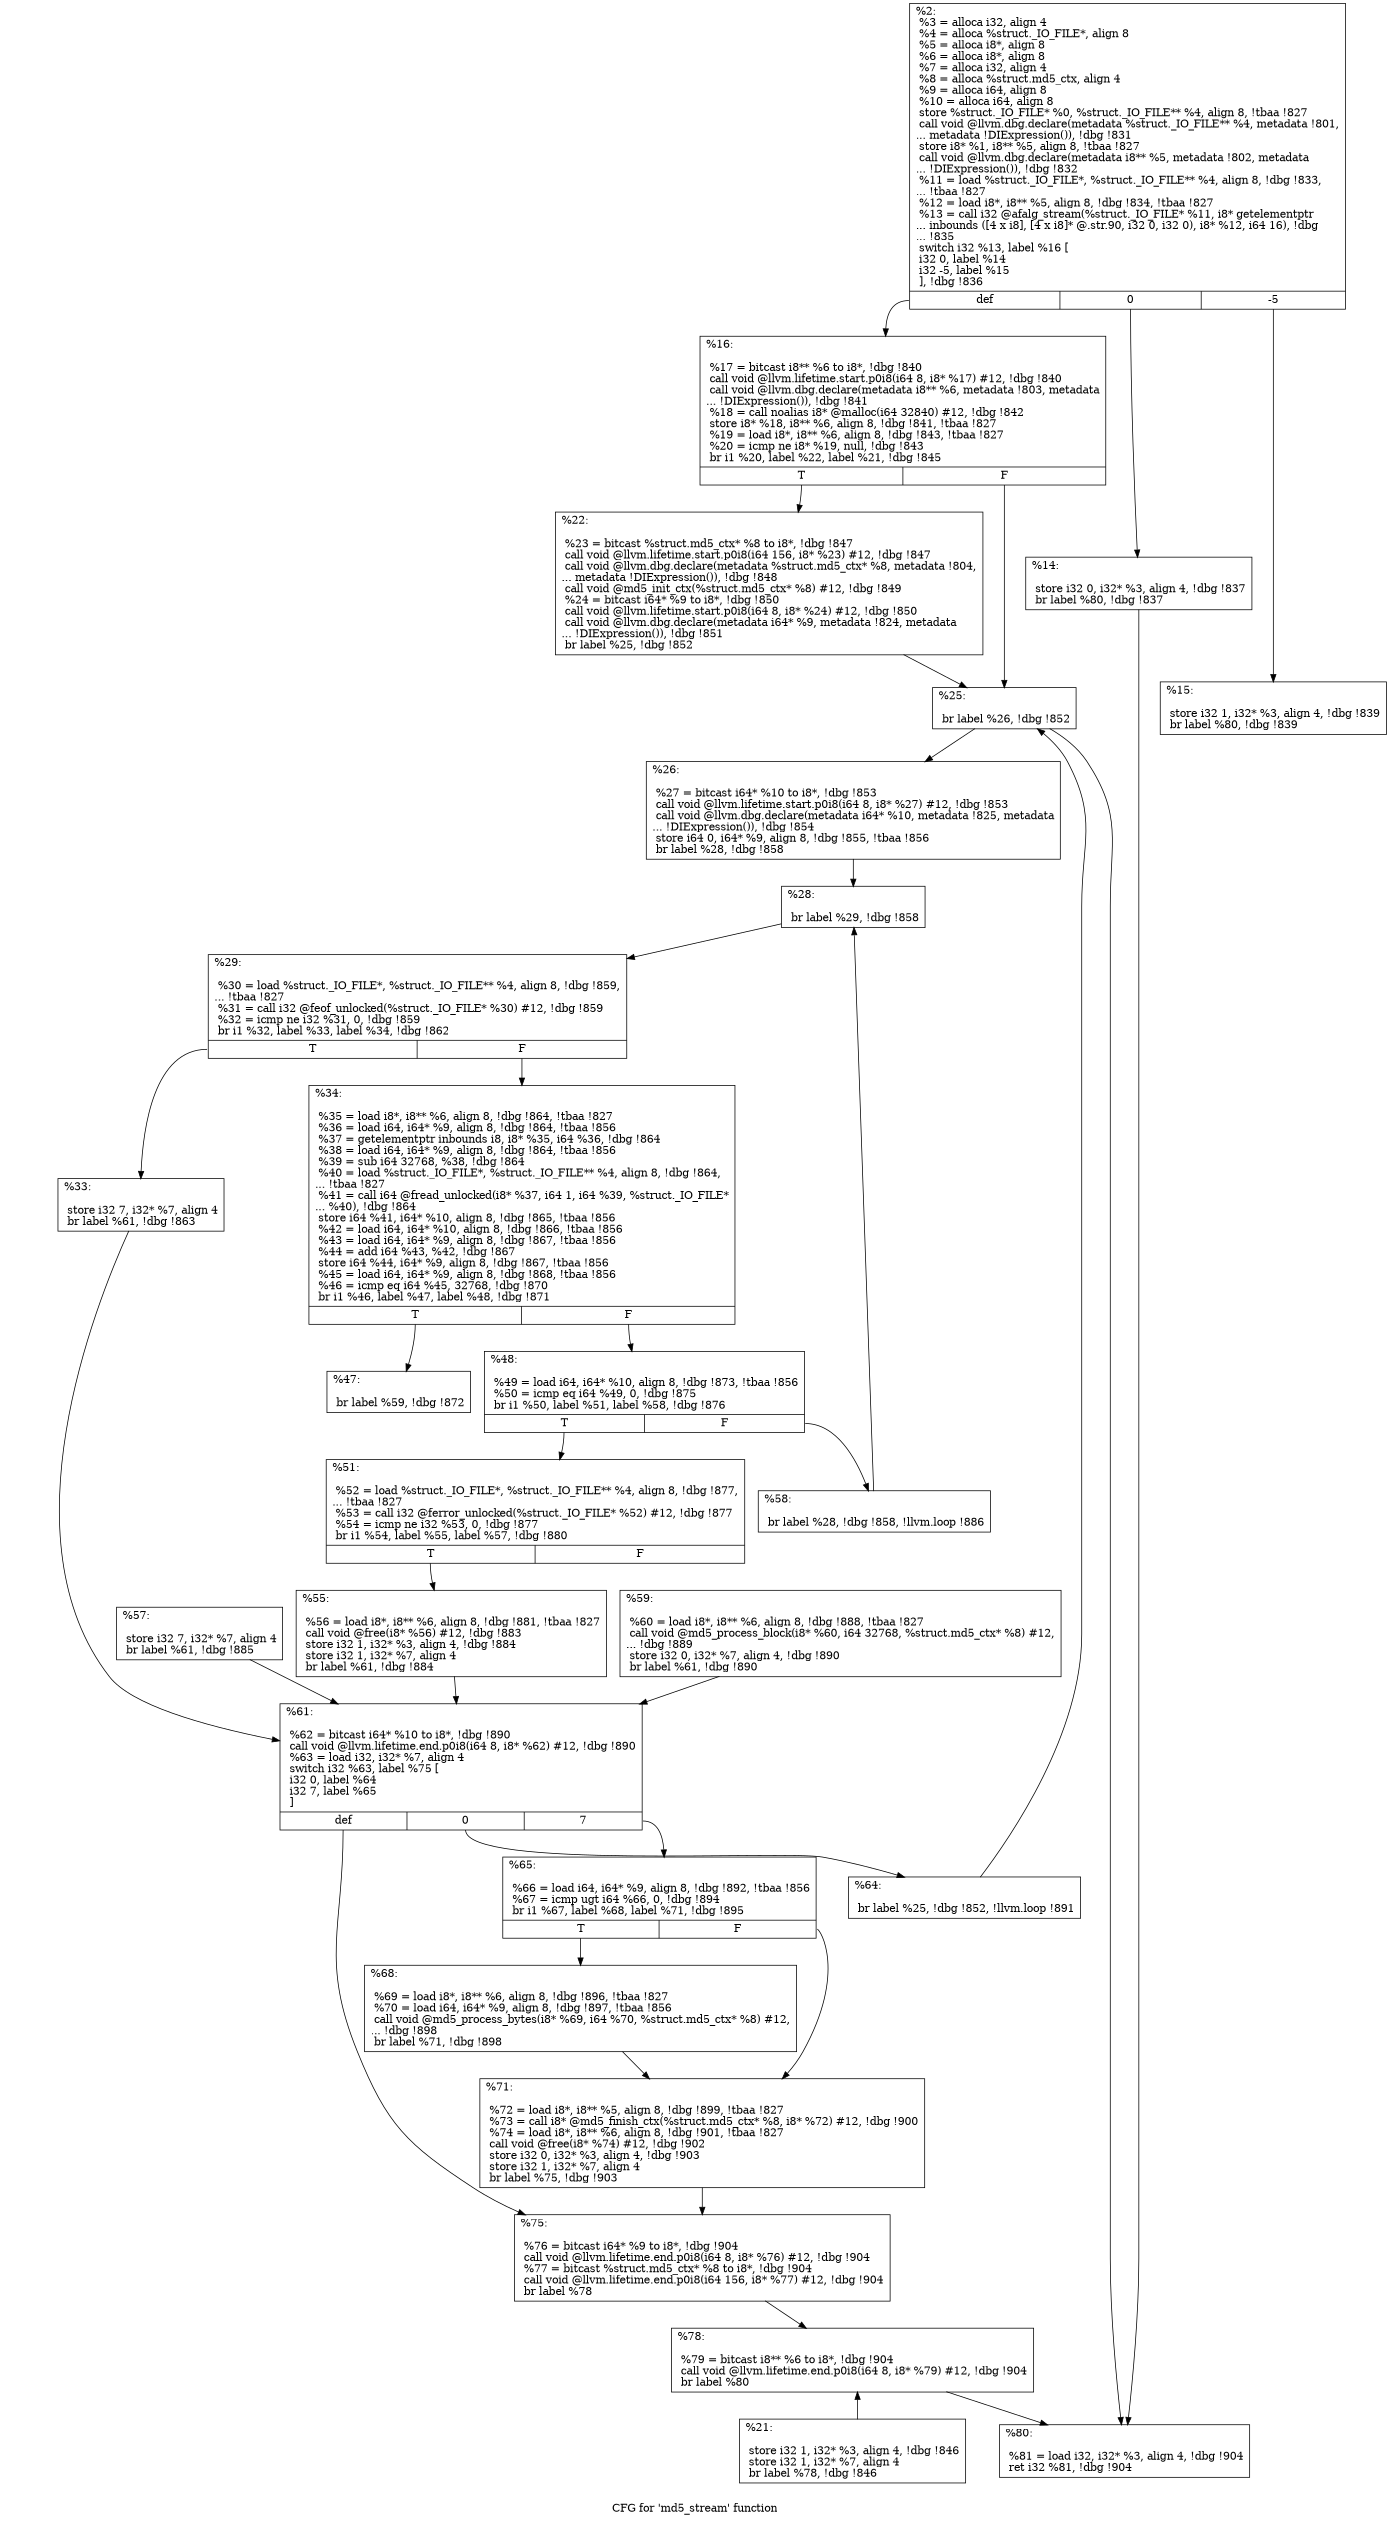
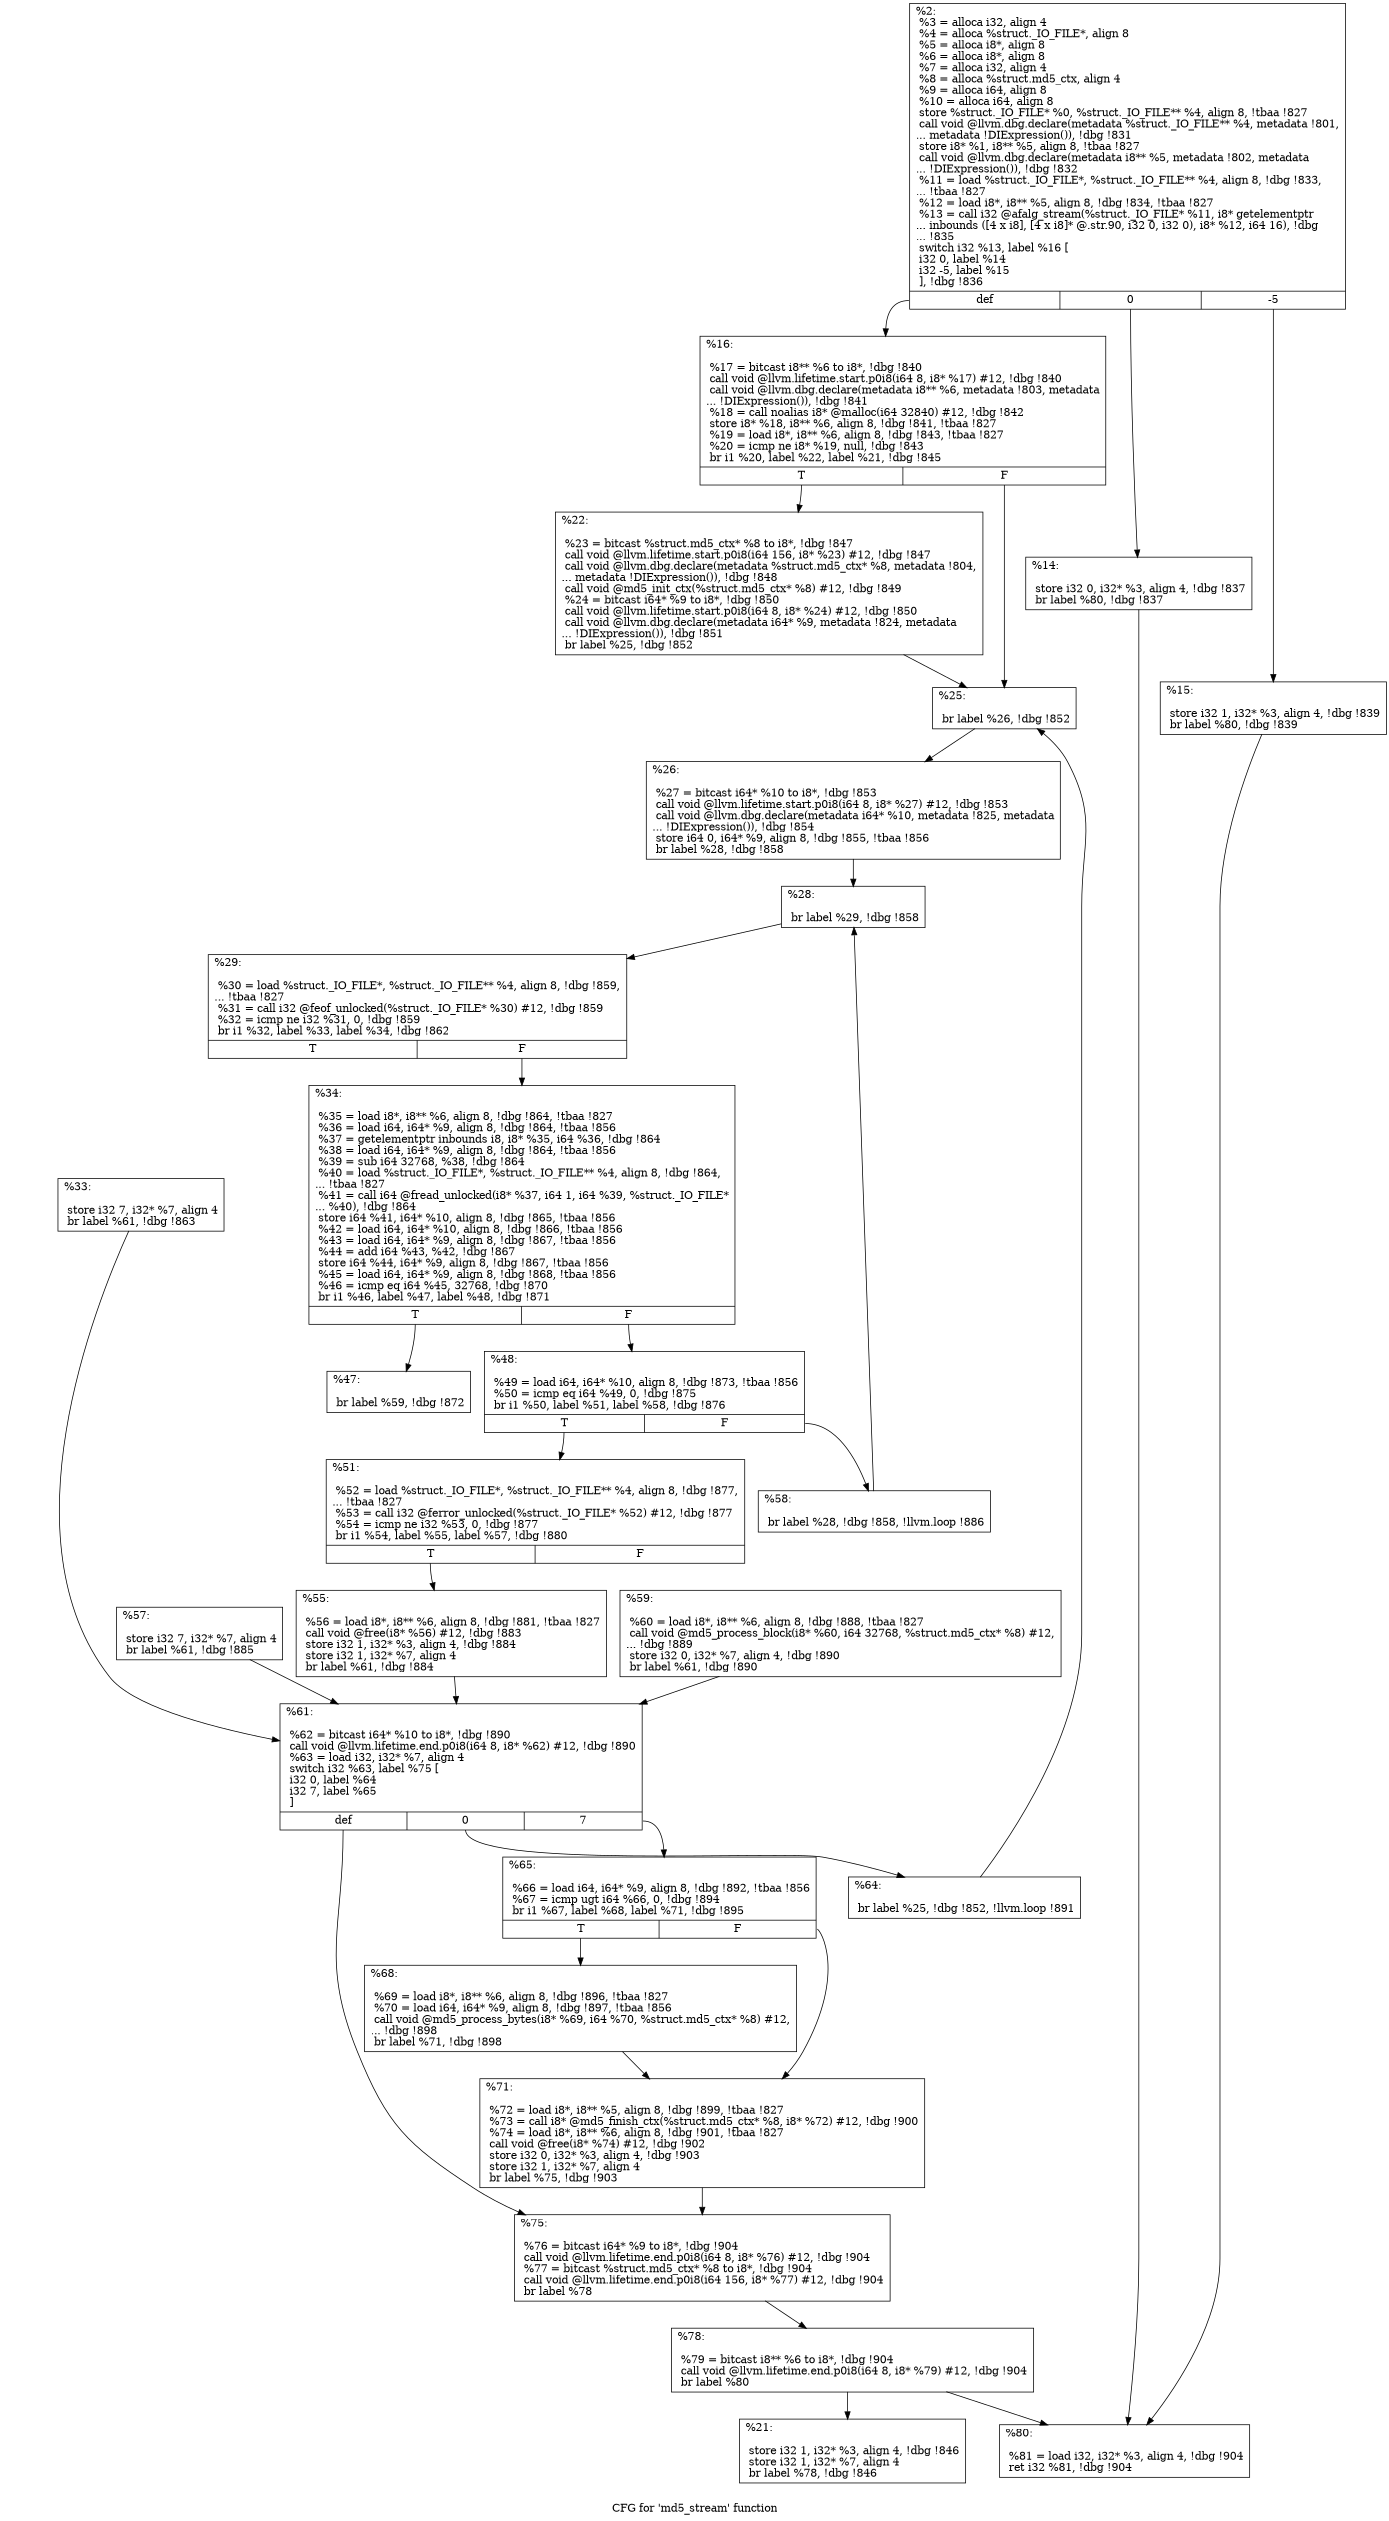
edge "%29:" -> "%33:": removed
edge "%25:" -> "%80:": now "%15:" -> "%80:"
edge "%21:" -> "%78:": reversed
